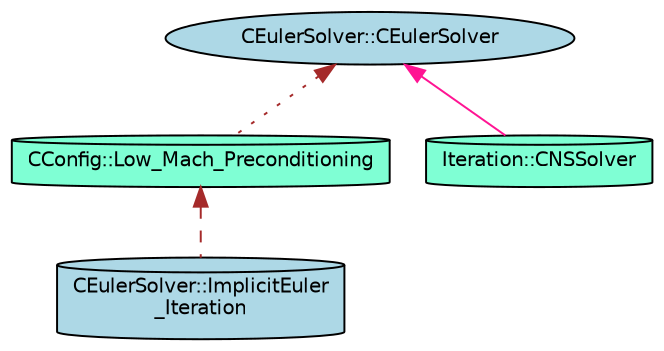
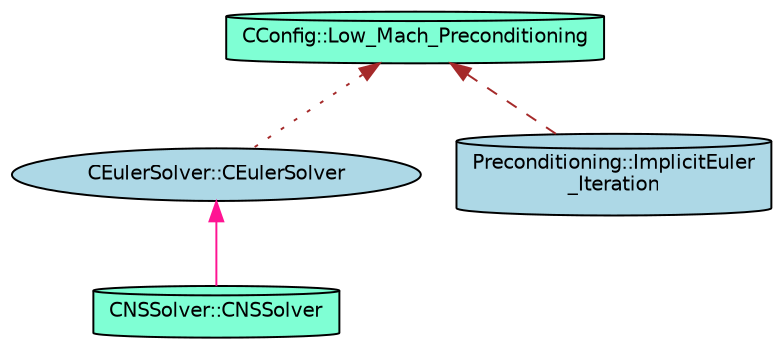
edge "CConfig::Low_Mach_Preconditioning" -> "CEulerSolver::CEulerSolver": reversed
node "Iteration::CNSSolver": label "Iteration::CNSSolver" -> "CNSSolver::CNSSolver"
node "CEulerSolver::ImplicitEuler _Iteration": label "CEulerSolver::ImplicitEuler _Iteration" -> "Preconditioning::ImplicitEuler _Iteration"
